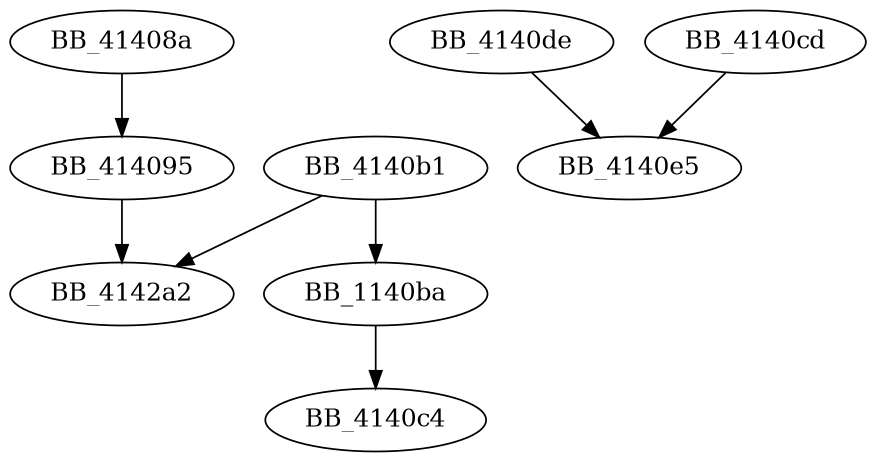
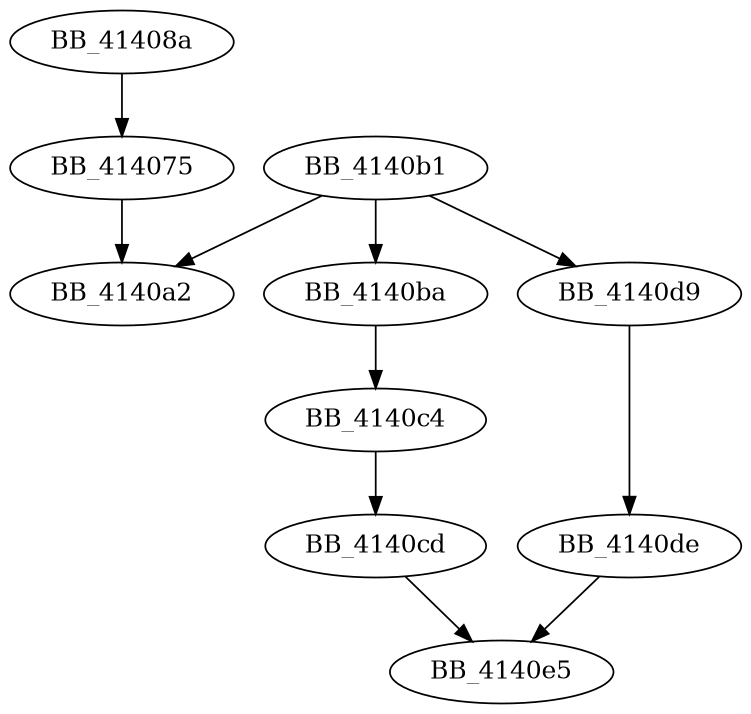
node "BB_414095": label "BB_414095" -> "BB_414075"
node "BB_4142a2": label "BB_4142a2" -> "BB_4140a2"
node "BB_1140ba": label "BB_1140ba" -> "BB_4140ba"
node "BB_4140d9": added
edge "BB_4140c4" -> "BB_4140cd": added
